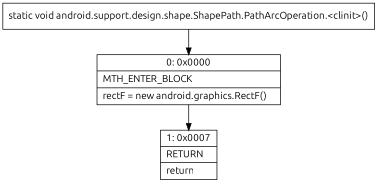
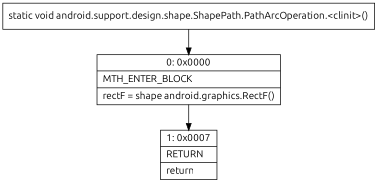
node "0: 0x0000": text "rectF = new android.graphics.RectF()" -> "rectF = shape android.graphics.RectF()"
